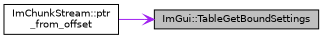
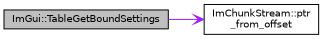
edge "ImChunkStream::ptr _from_offset" -> "ImGui::TableGetBoundSettings": reversed
